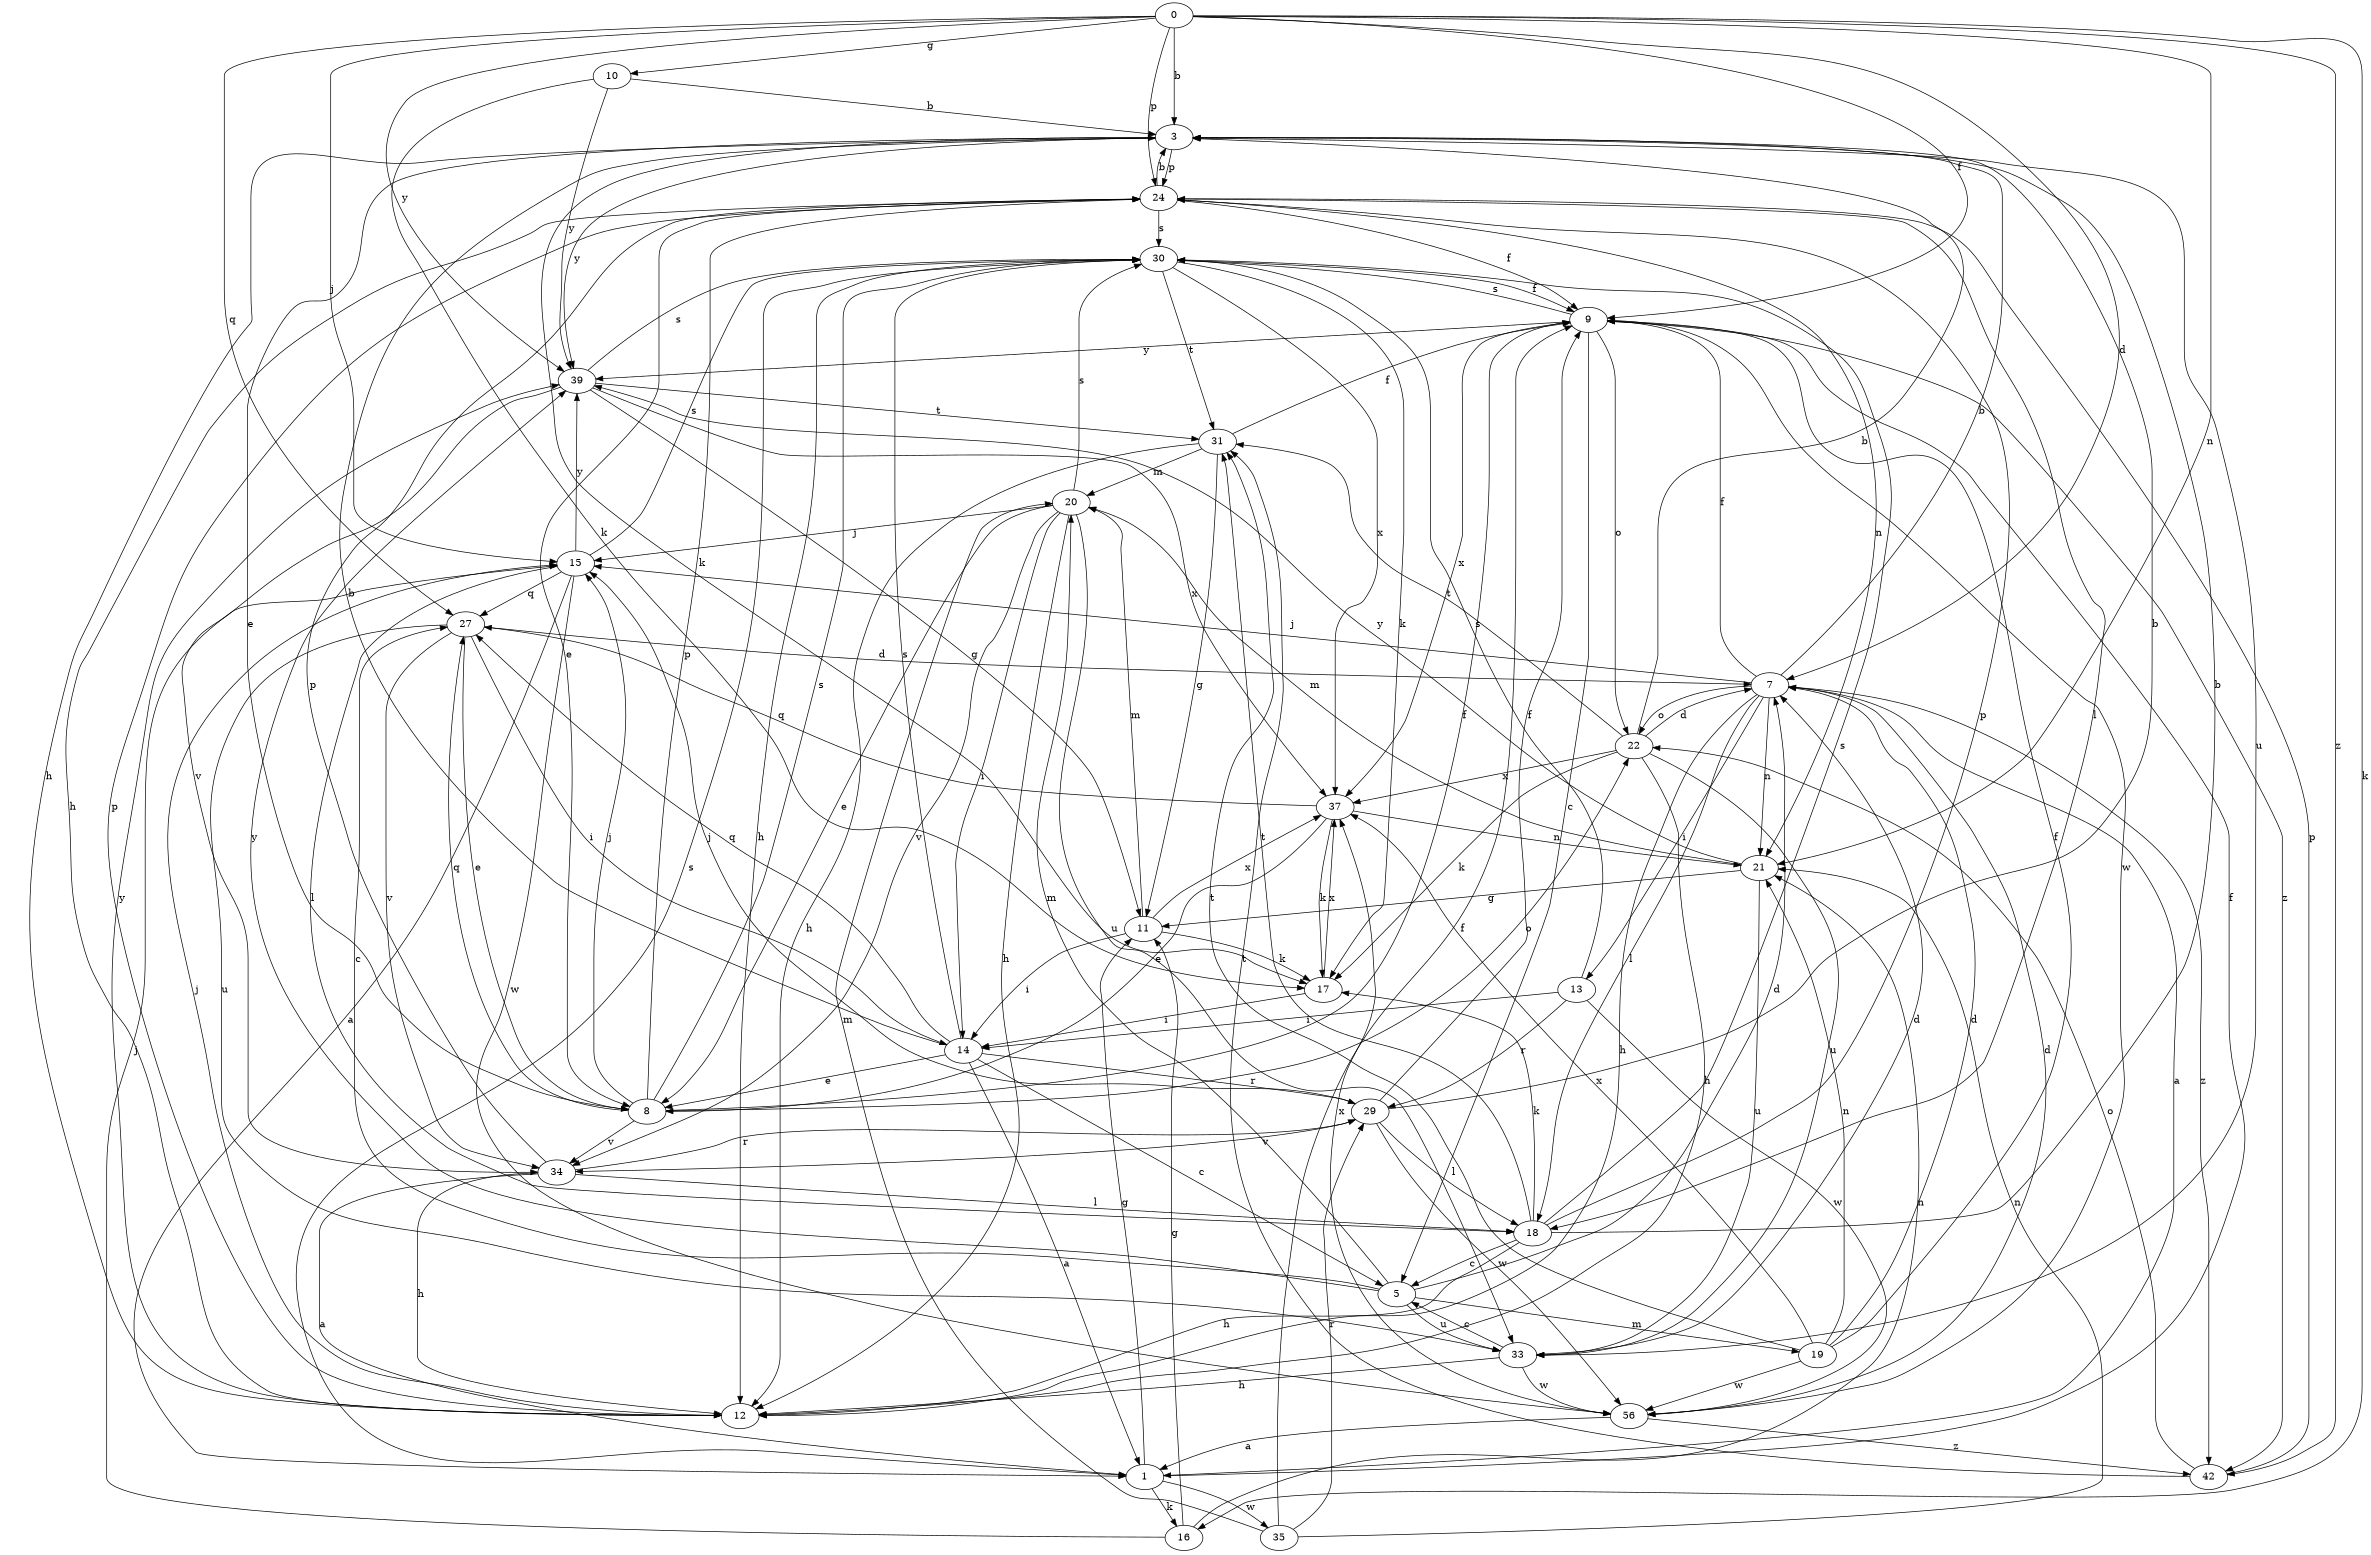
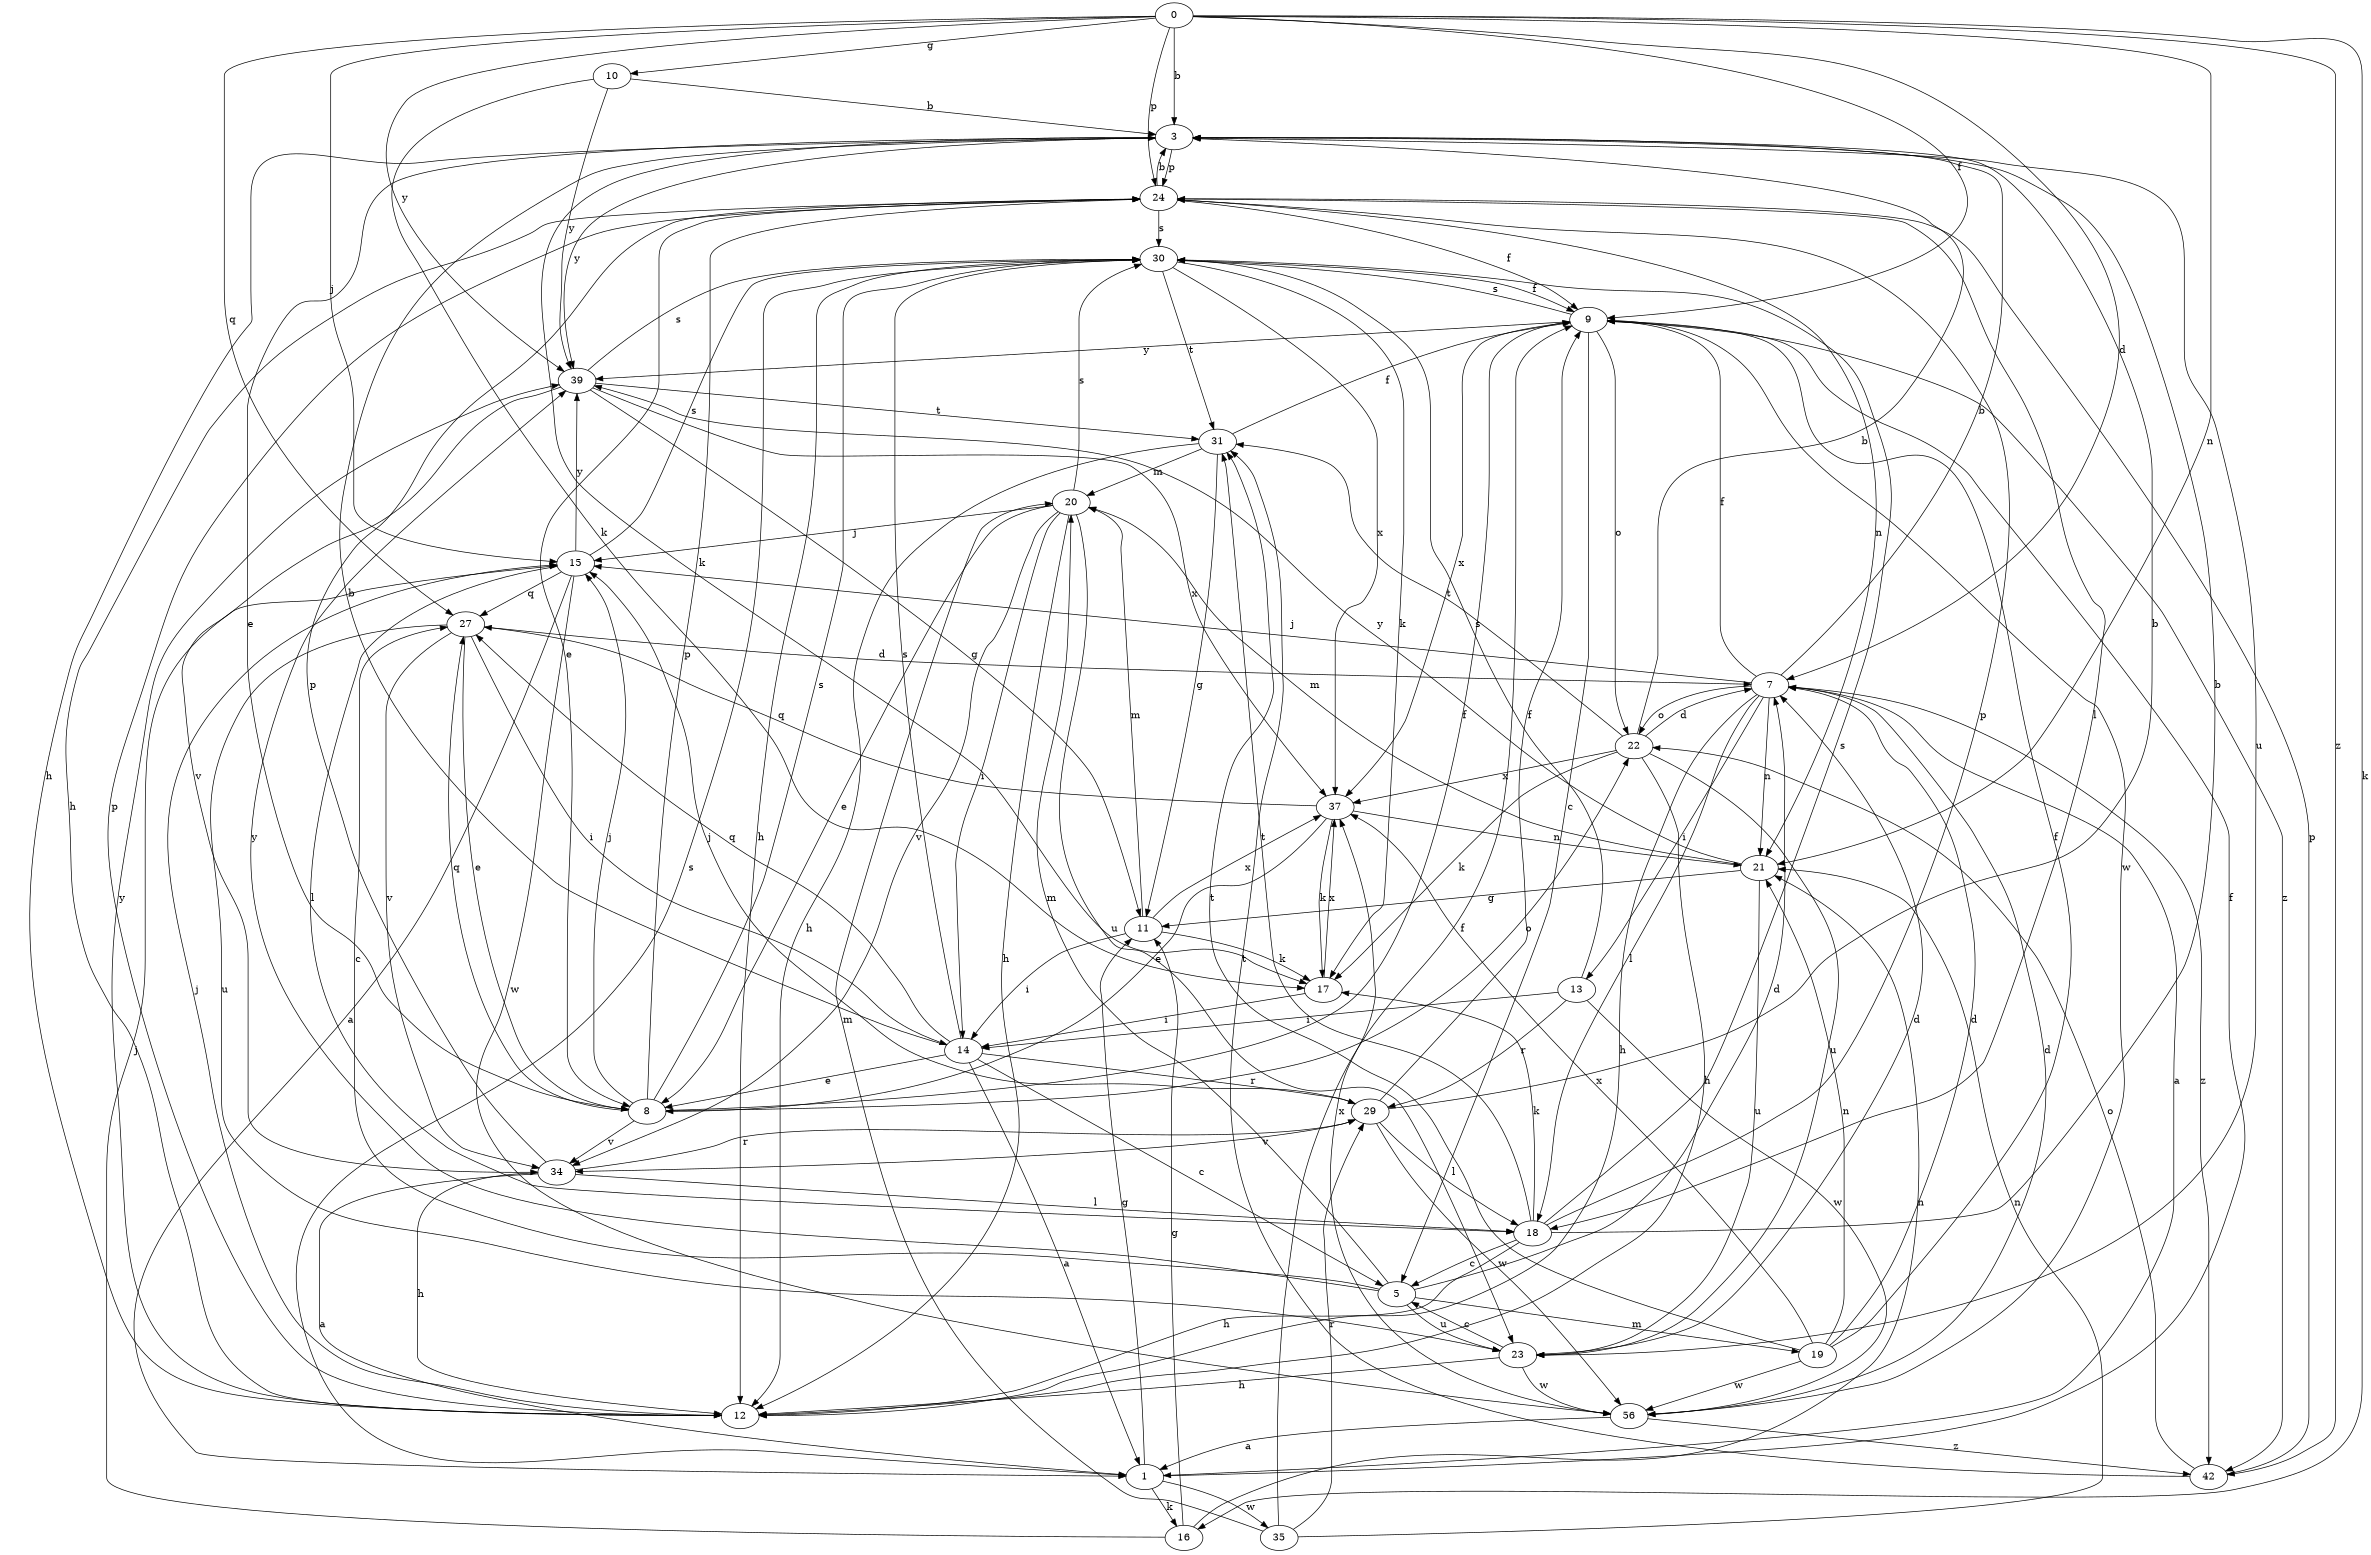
node "33": label "33" -> "23"
